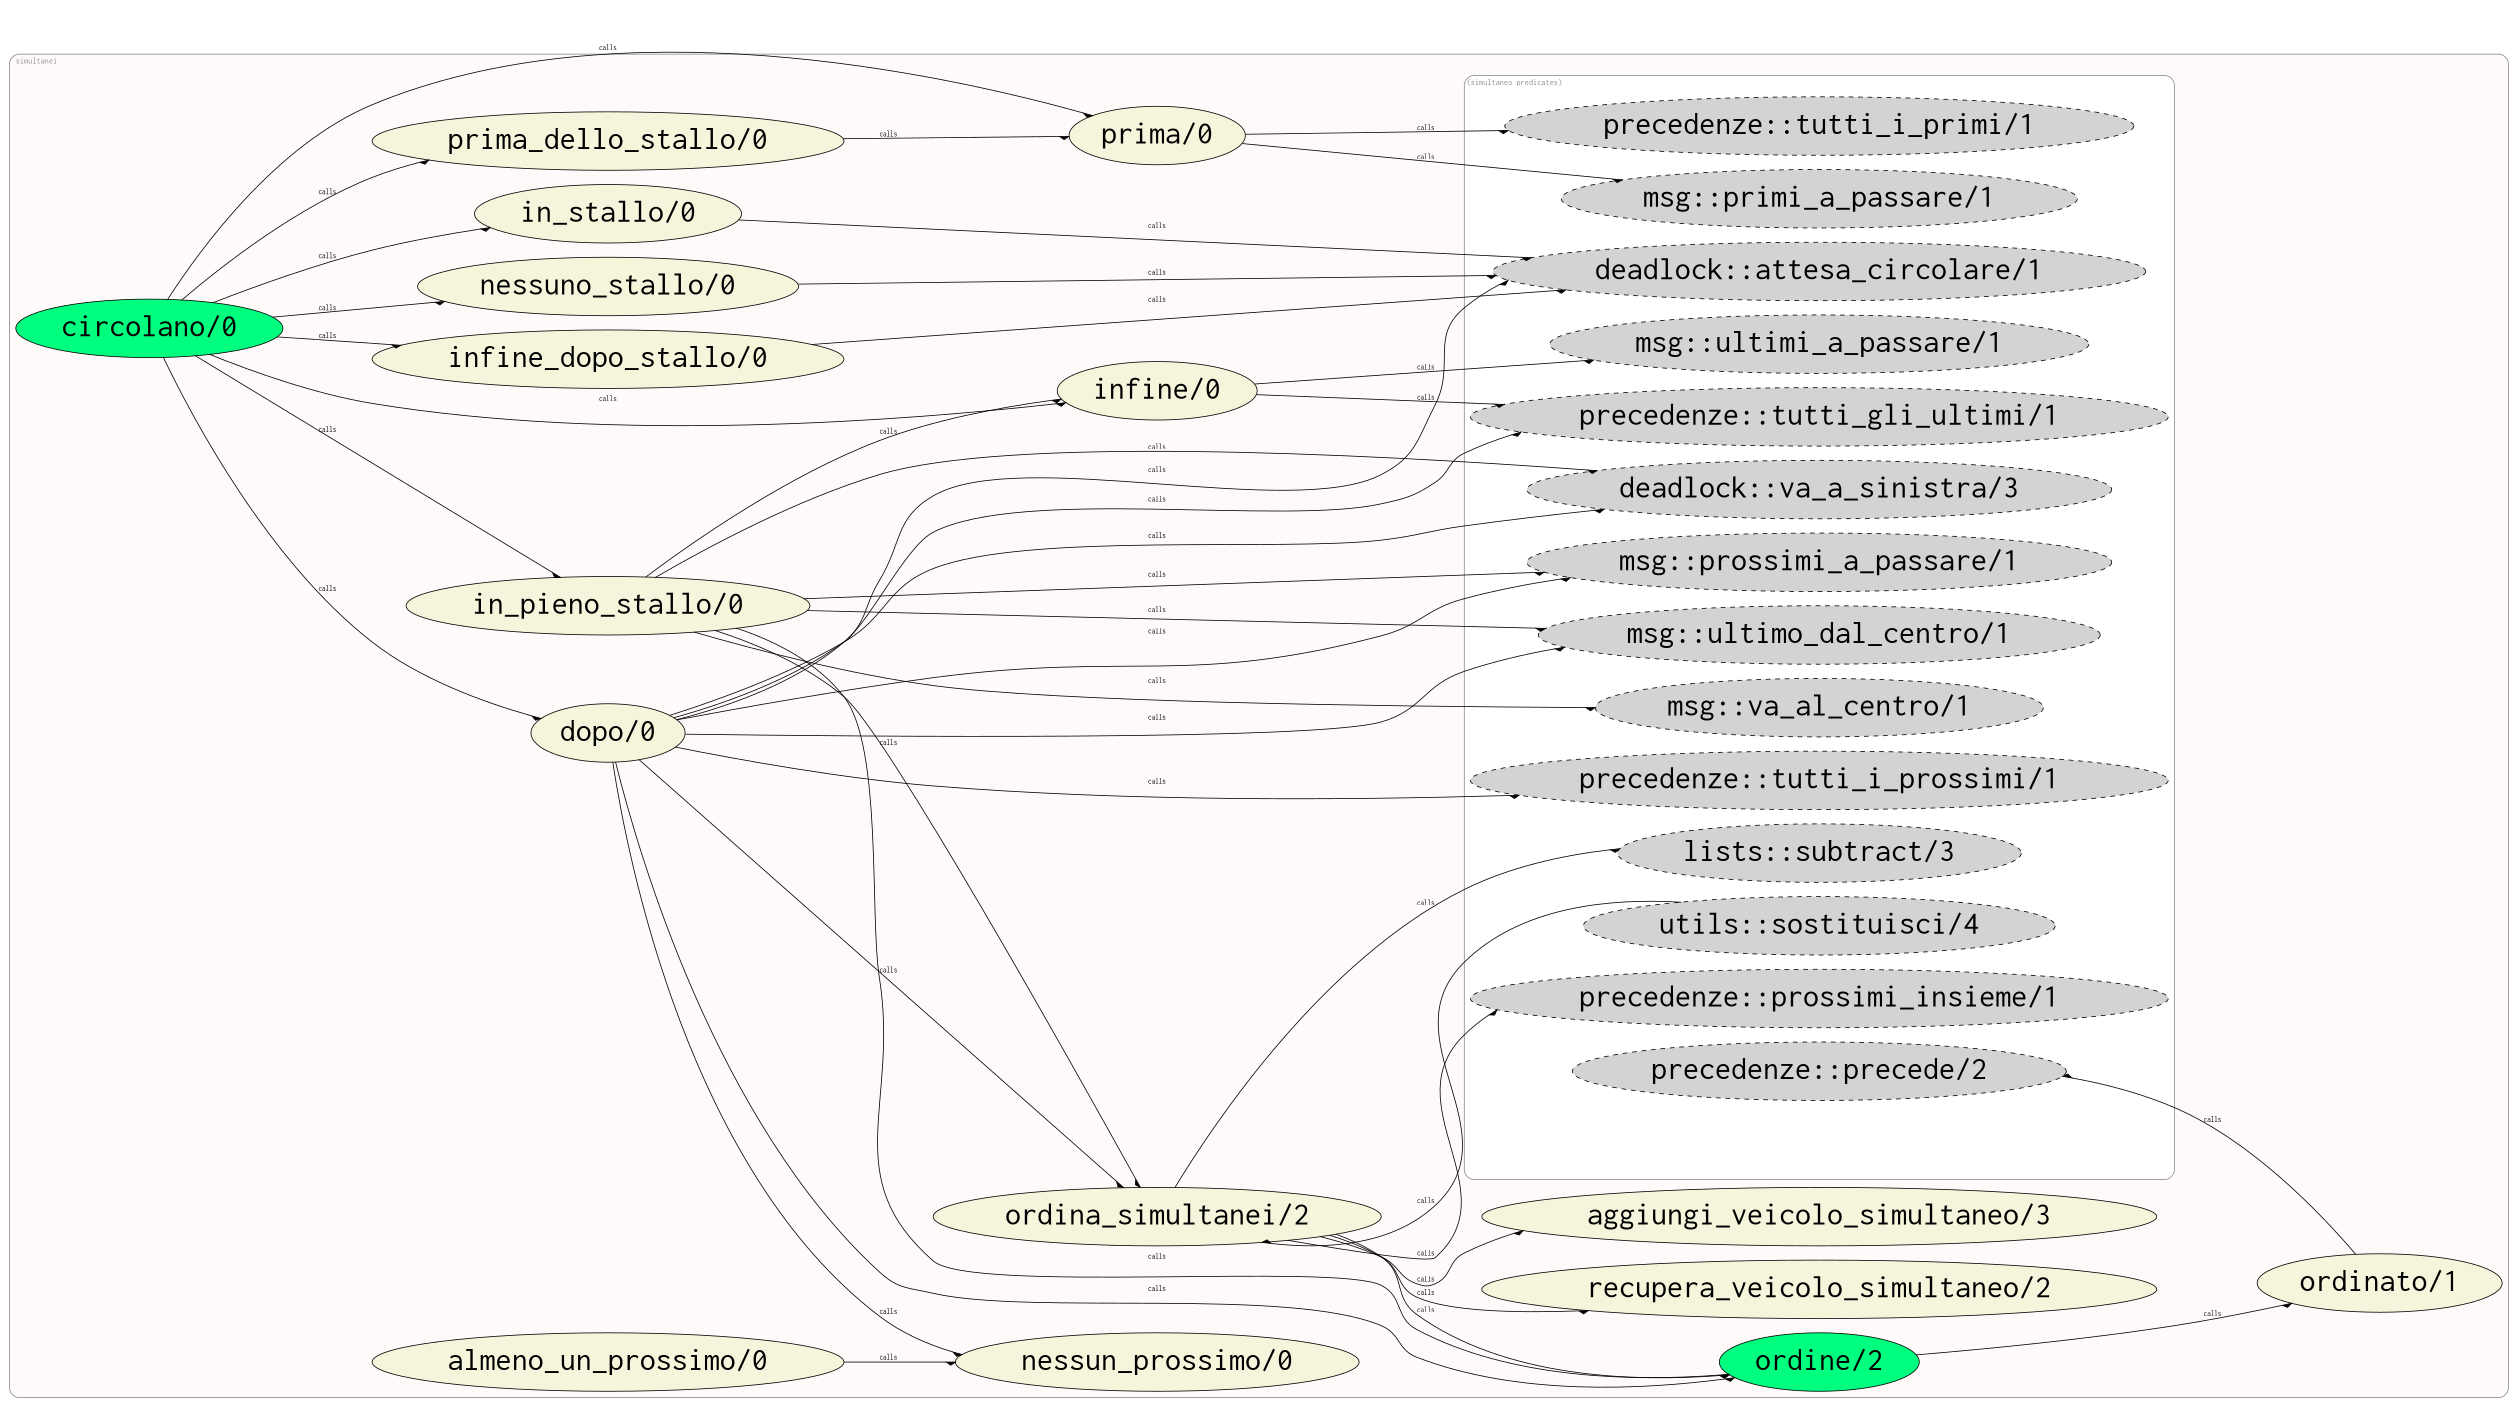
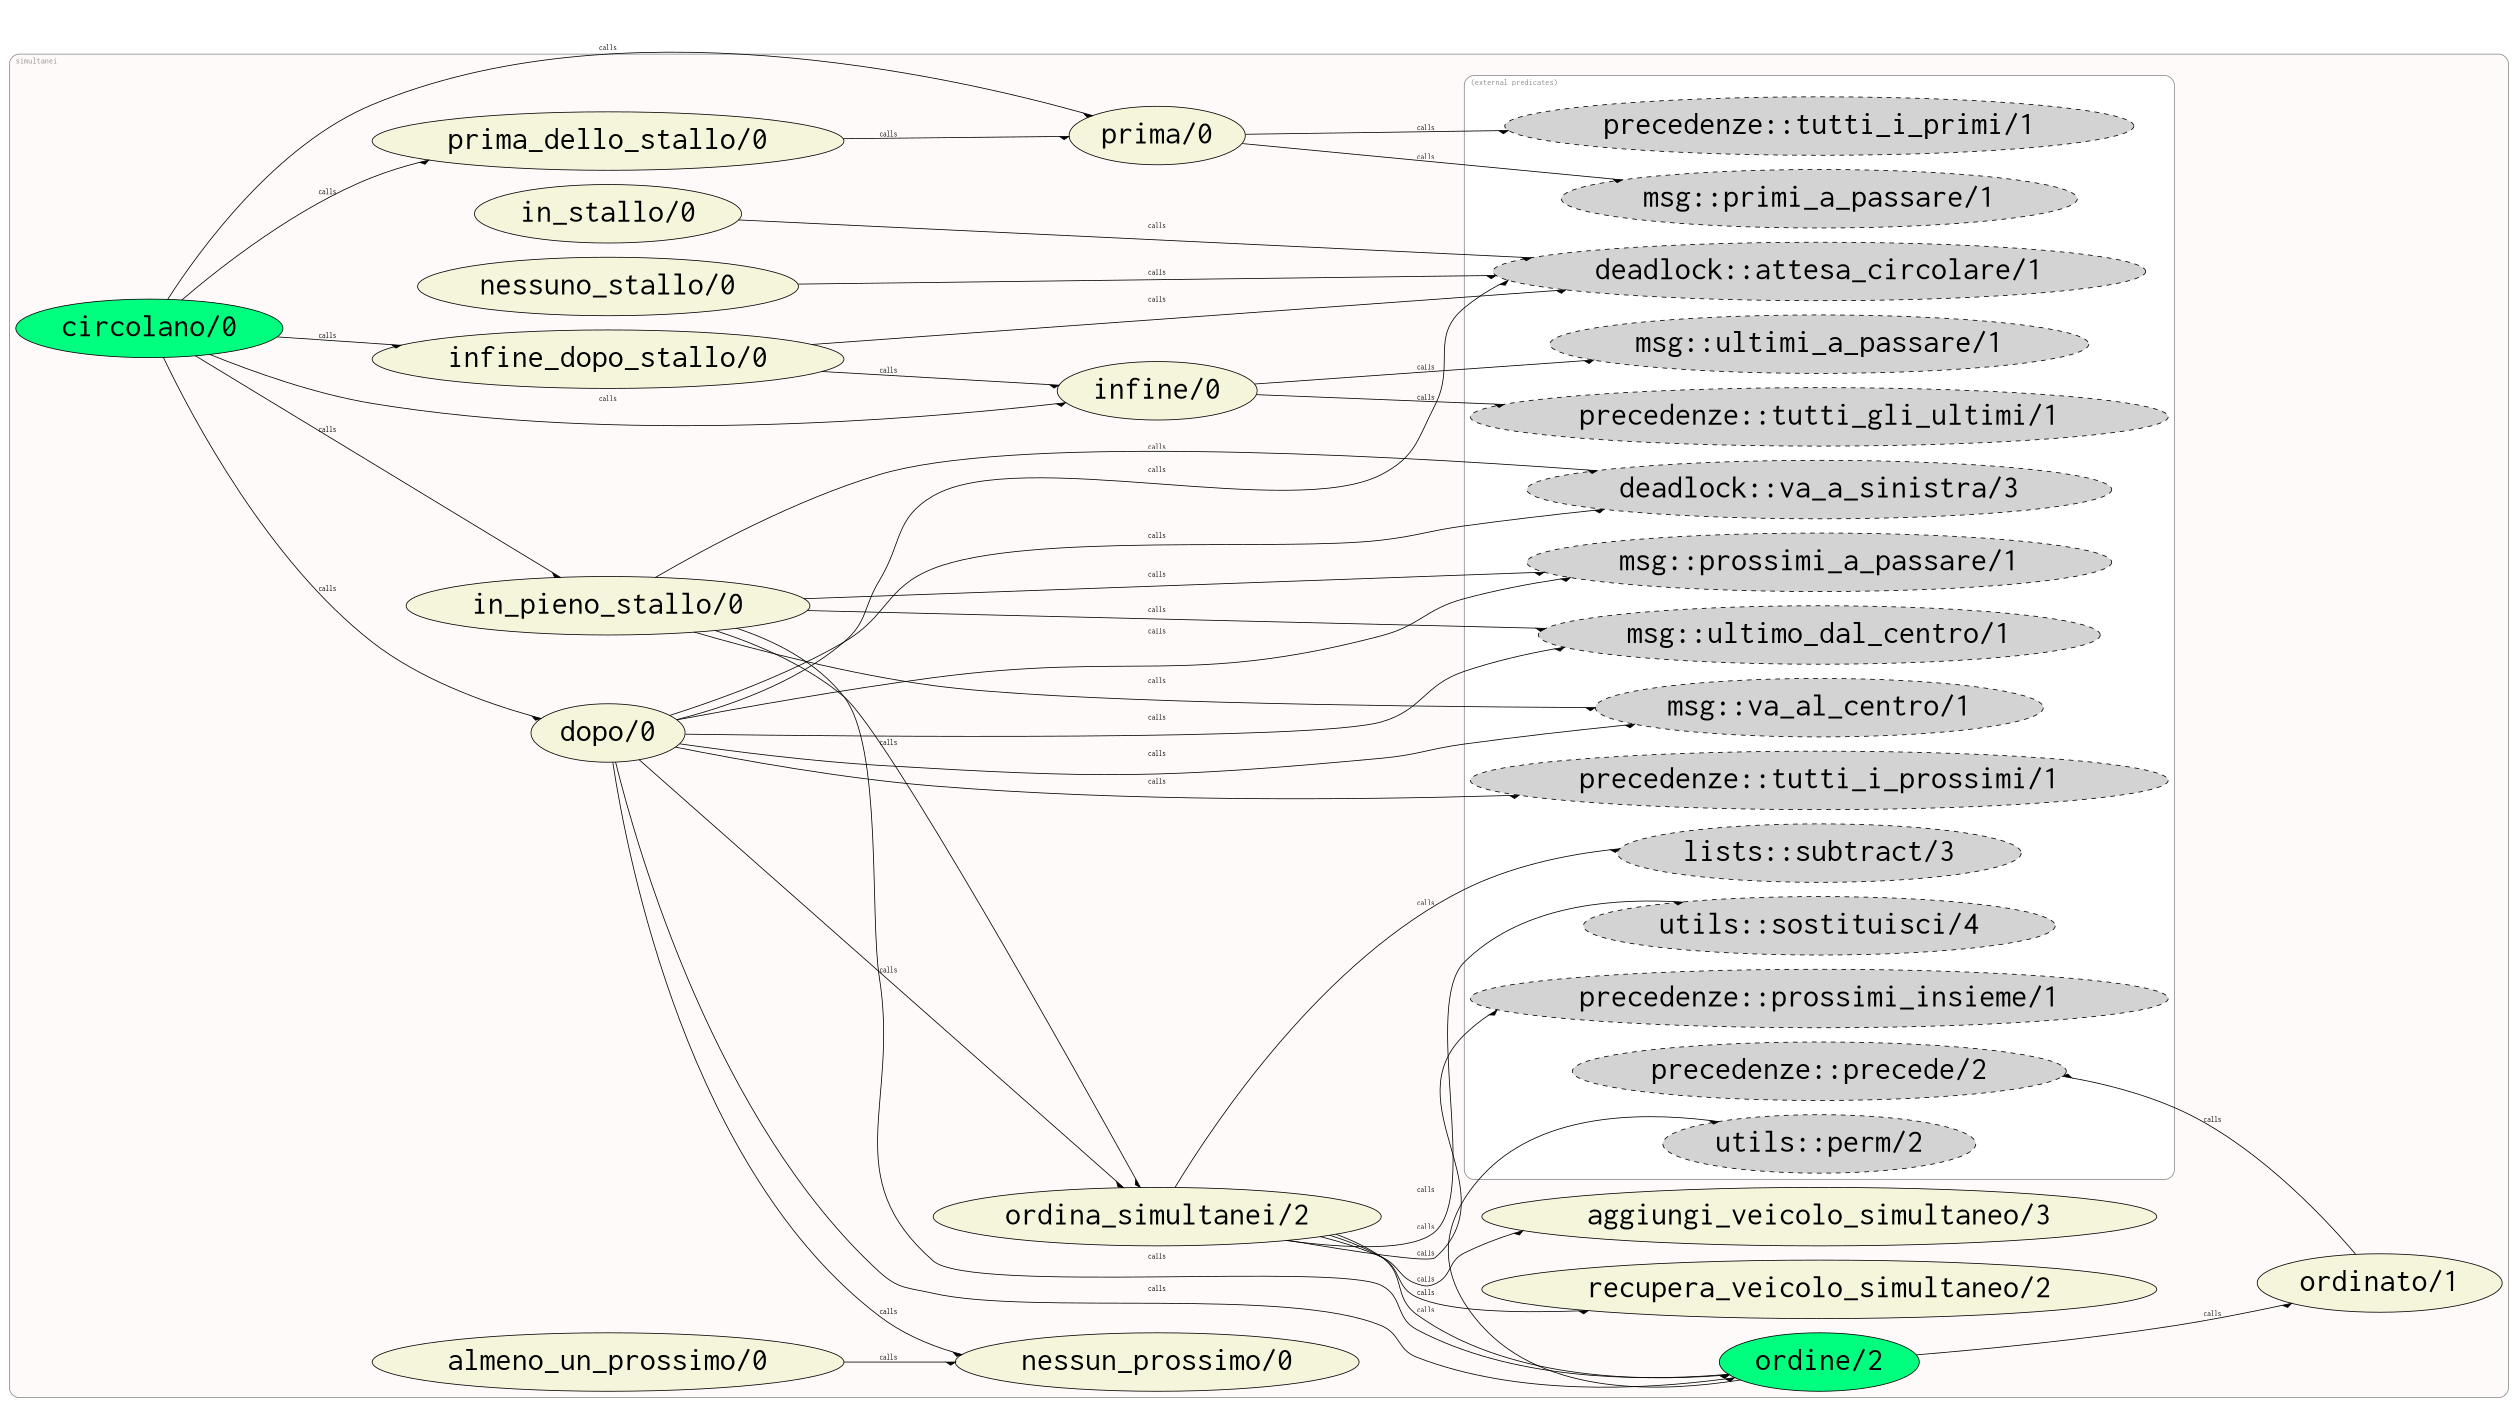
cluster "(simultaneo predicates)": label "(simultaneo predicates)" -> "(external predicates)"
edge "circolano/0" -> "in_stallo/0": removed, label "calls"
edge "circolano/0" -> "nessuno_stallo/0": removed, label "calls"
edge "in_pieno_stallo/0" -> "infine/0": now "infine_dopo_stallo/0" -> "infine/0"
edge "dopo/0" -> "precedenze::tutti_gli_ultimi/1": now "dopo/0" -> "msg::va_al_centro/1"
edge "utils::sostituisci/4" -> "ordina_simultanei/2": reversed
node "utils::perm/2": added
